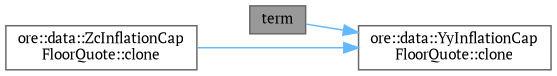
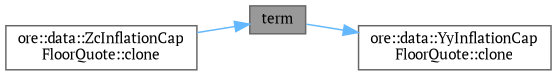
edge "ore::data::ZcInflationCap FloorQuote::clone" -> "ore::data::YyInflationCap FloorQuote::clone": now "ore::data::ZcInflationCap FloorQuote::clone" -> "term"
